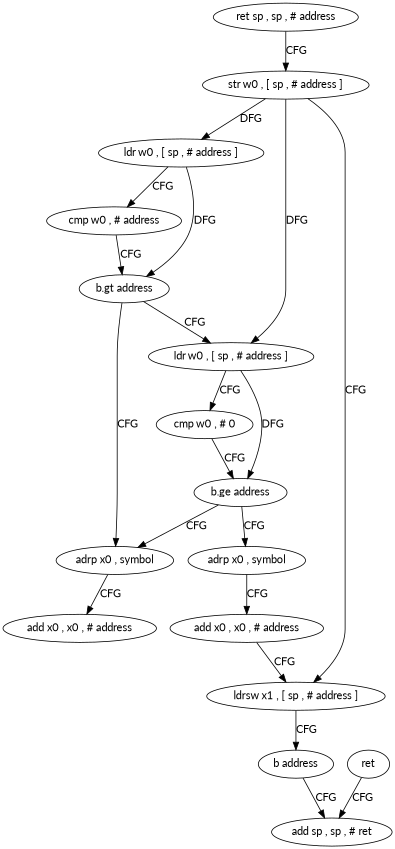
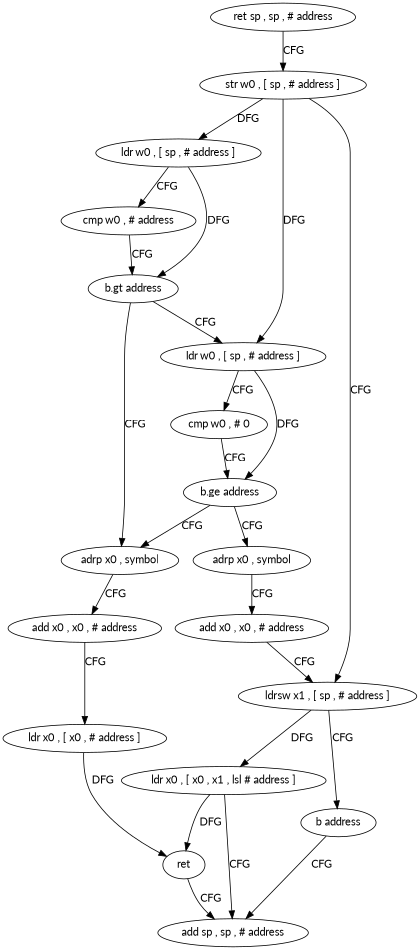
node "ldr x0 , [ x0 , # address ]": added
node "ldr x0 , [ x0 , x1 , lsl # address ]": added
node "add sp , sp , # ret": label "add sp , sp , # ret" -> "add sp , sp , # address"
